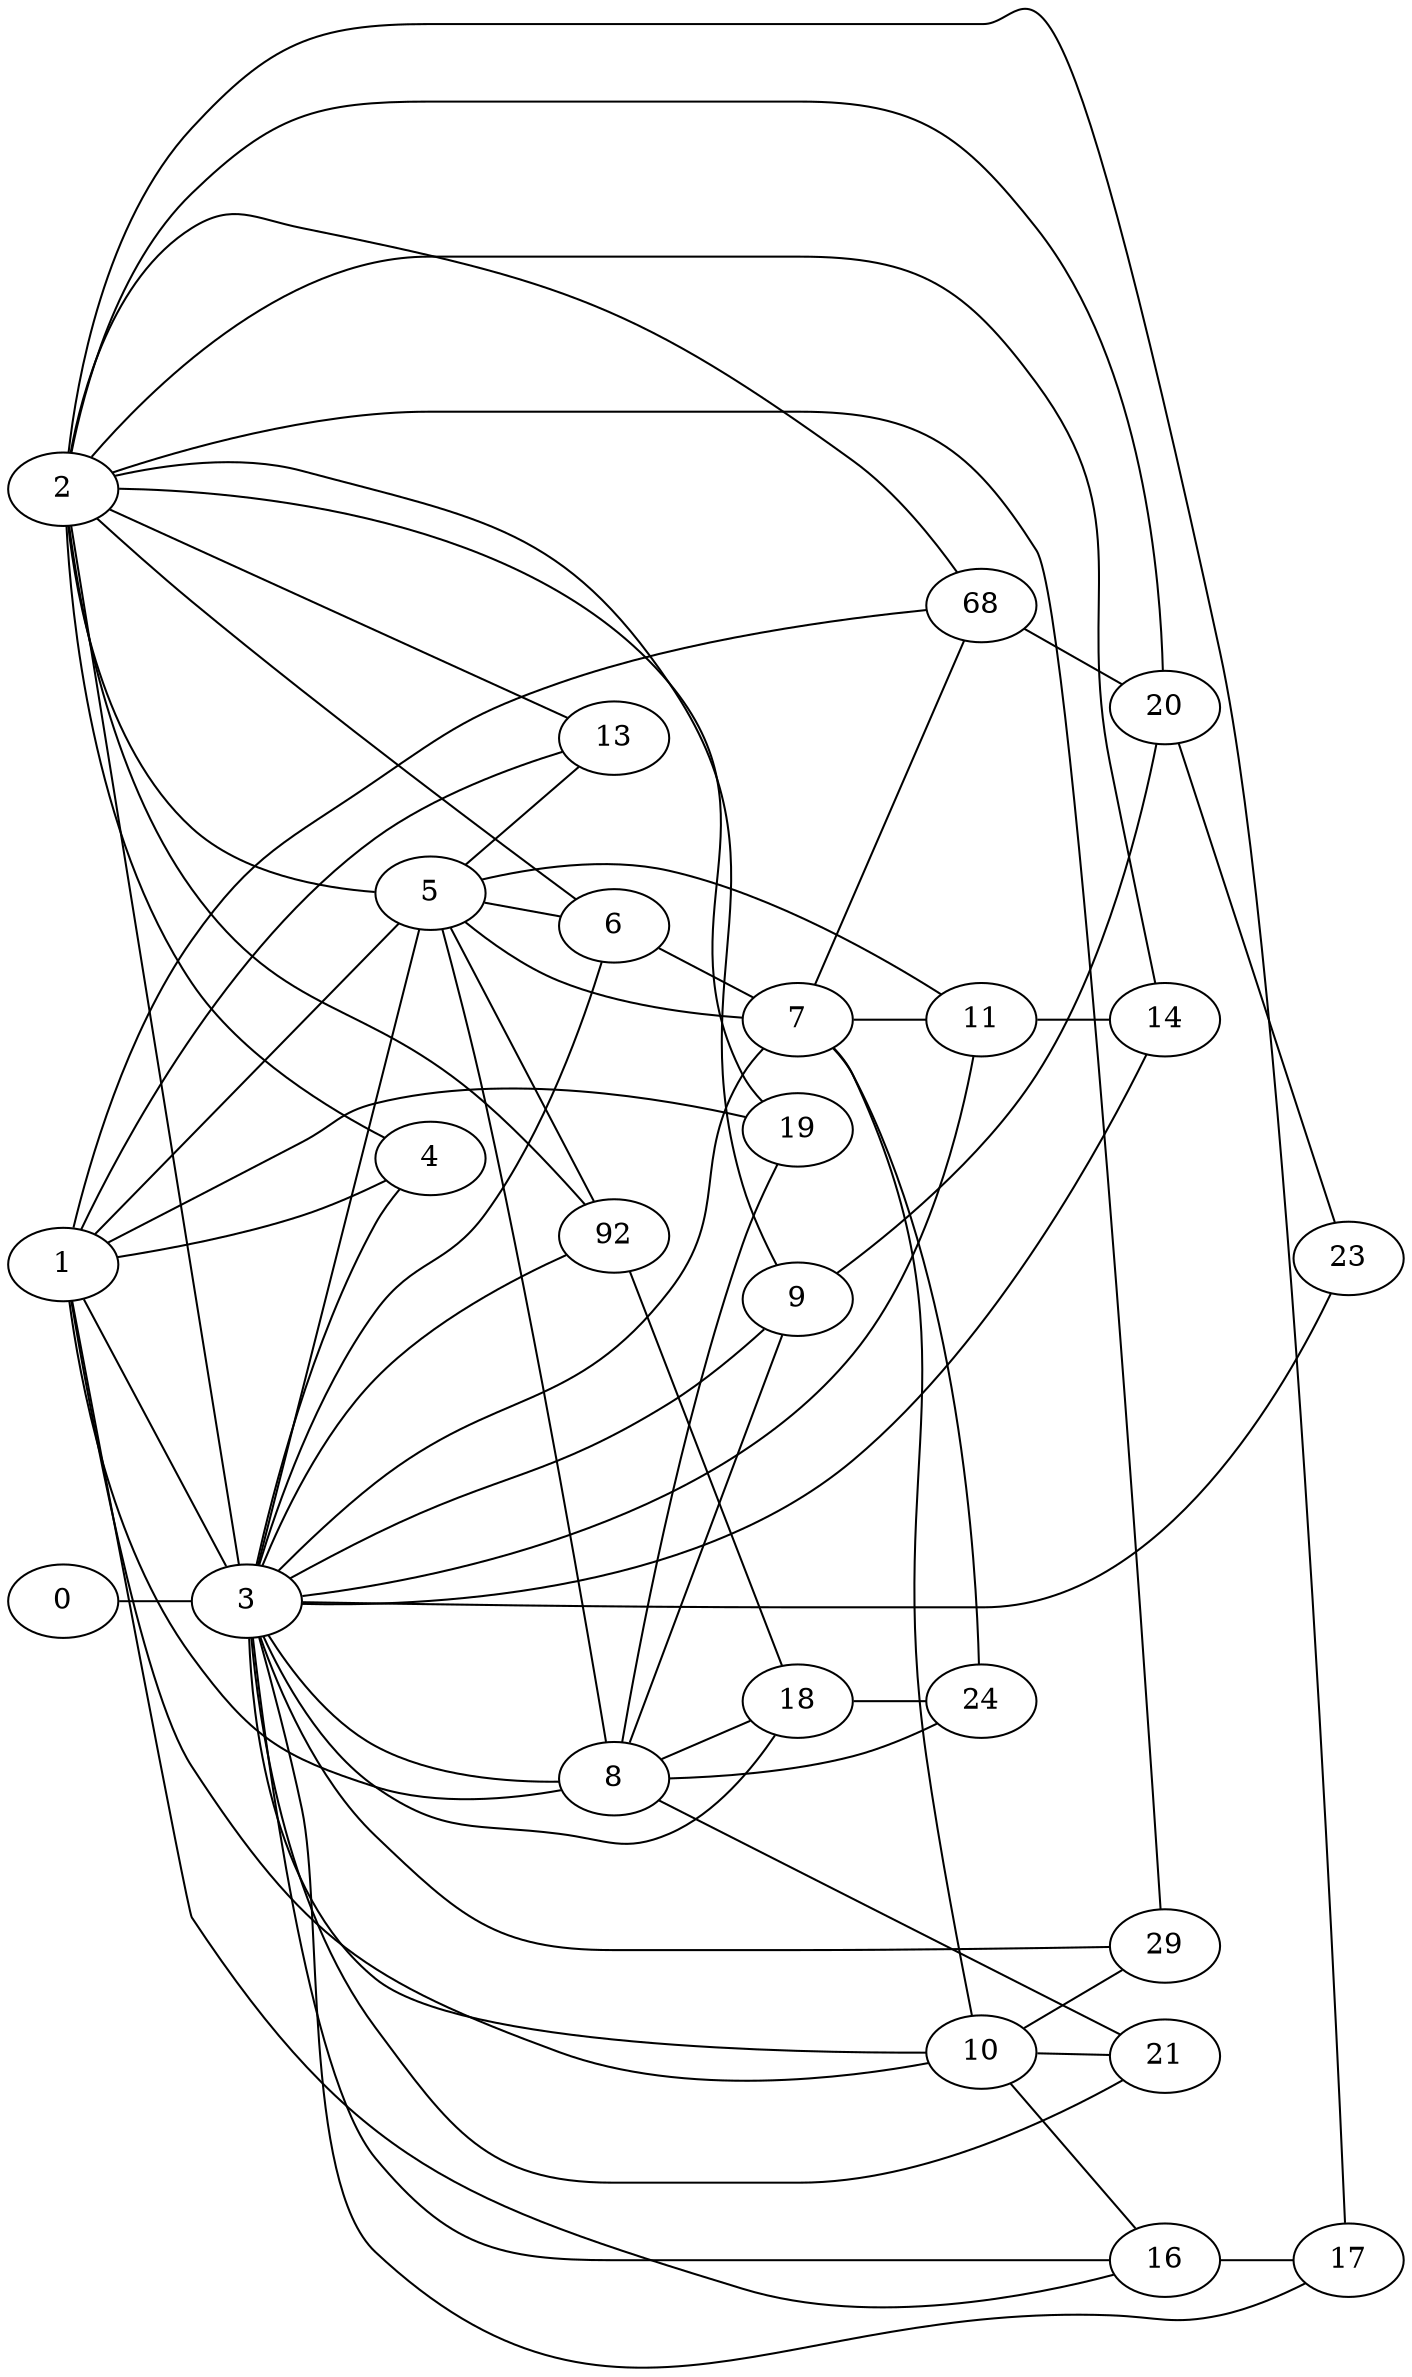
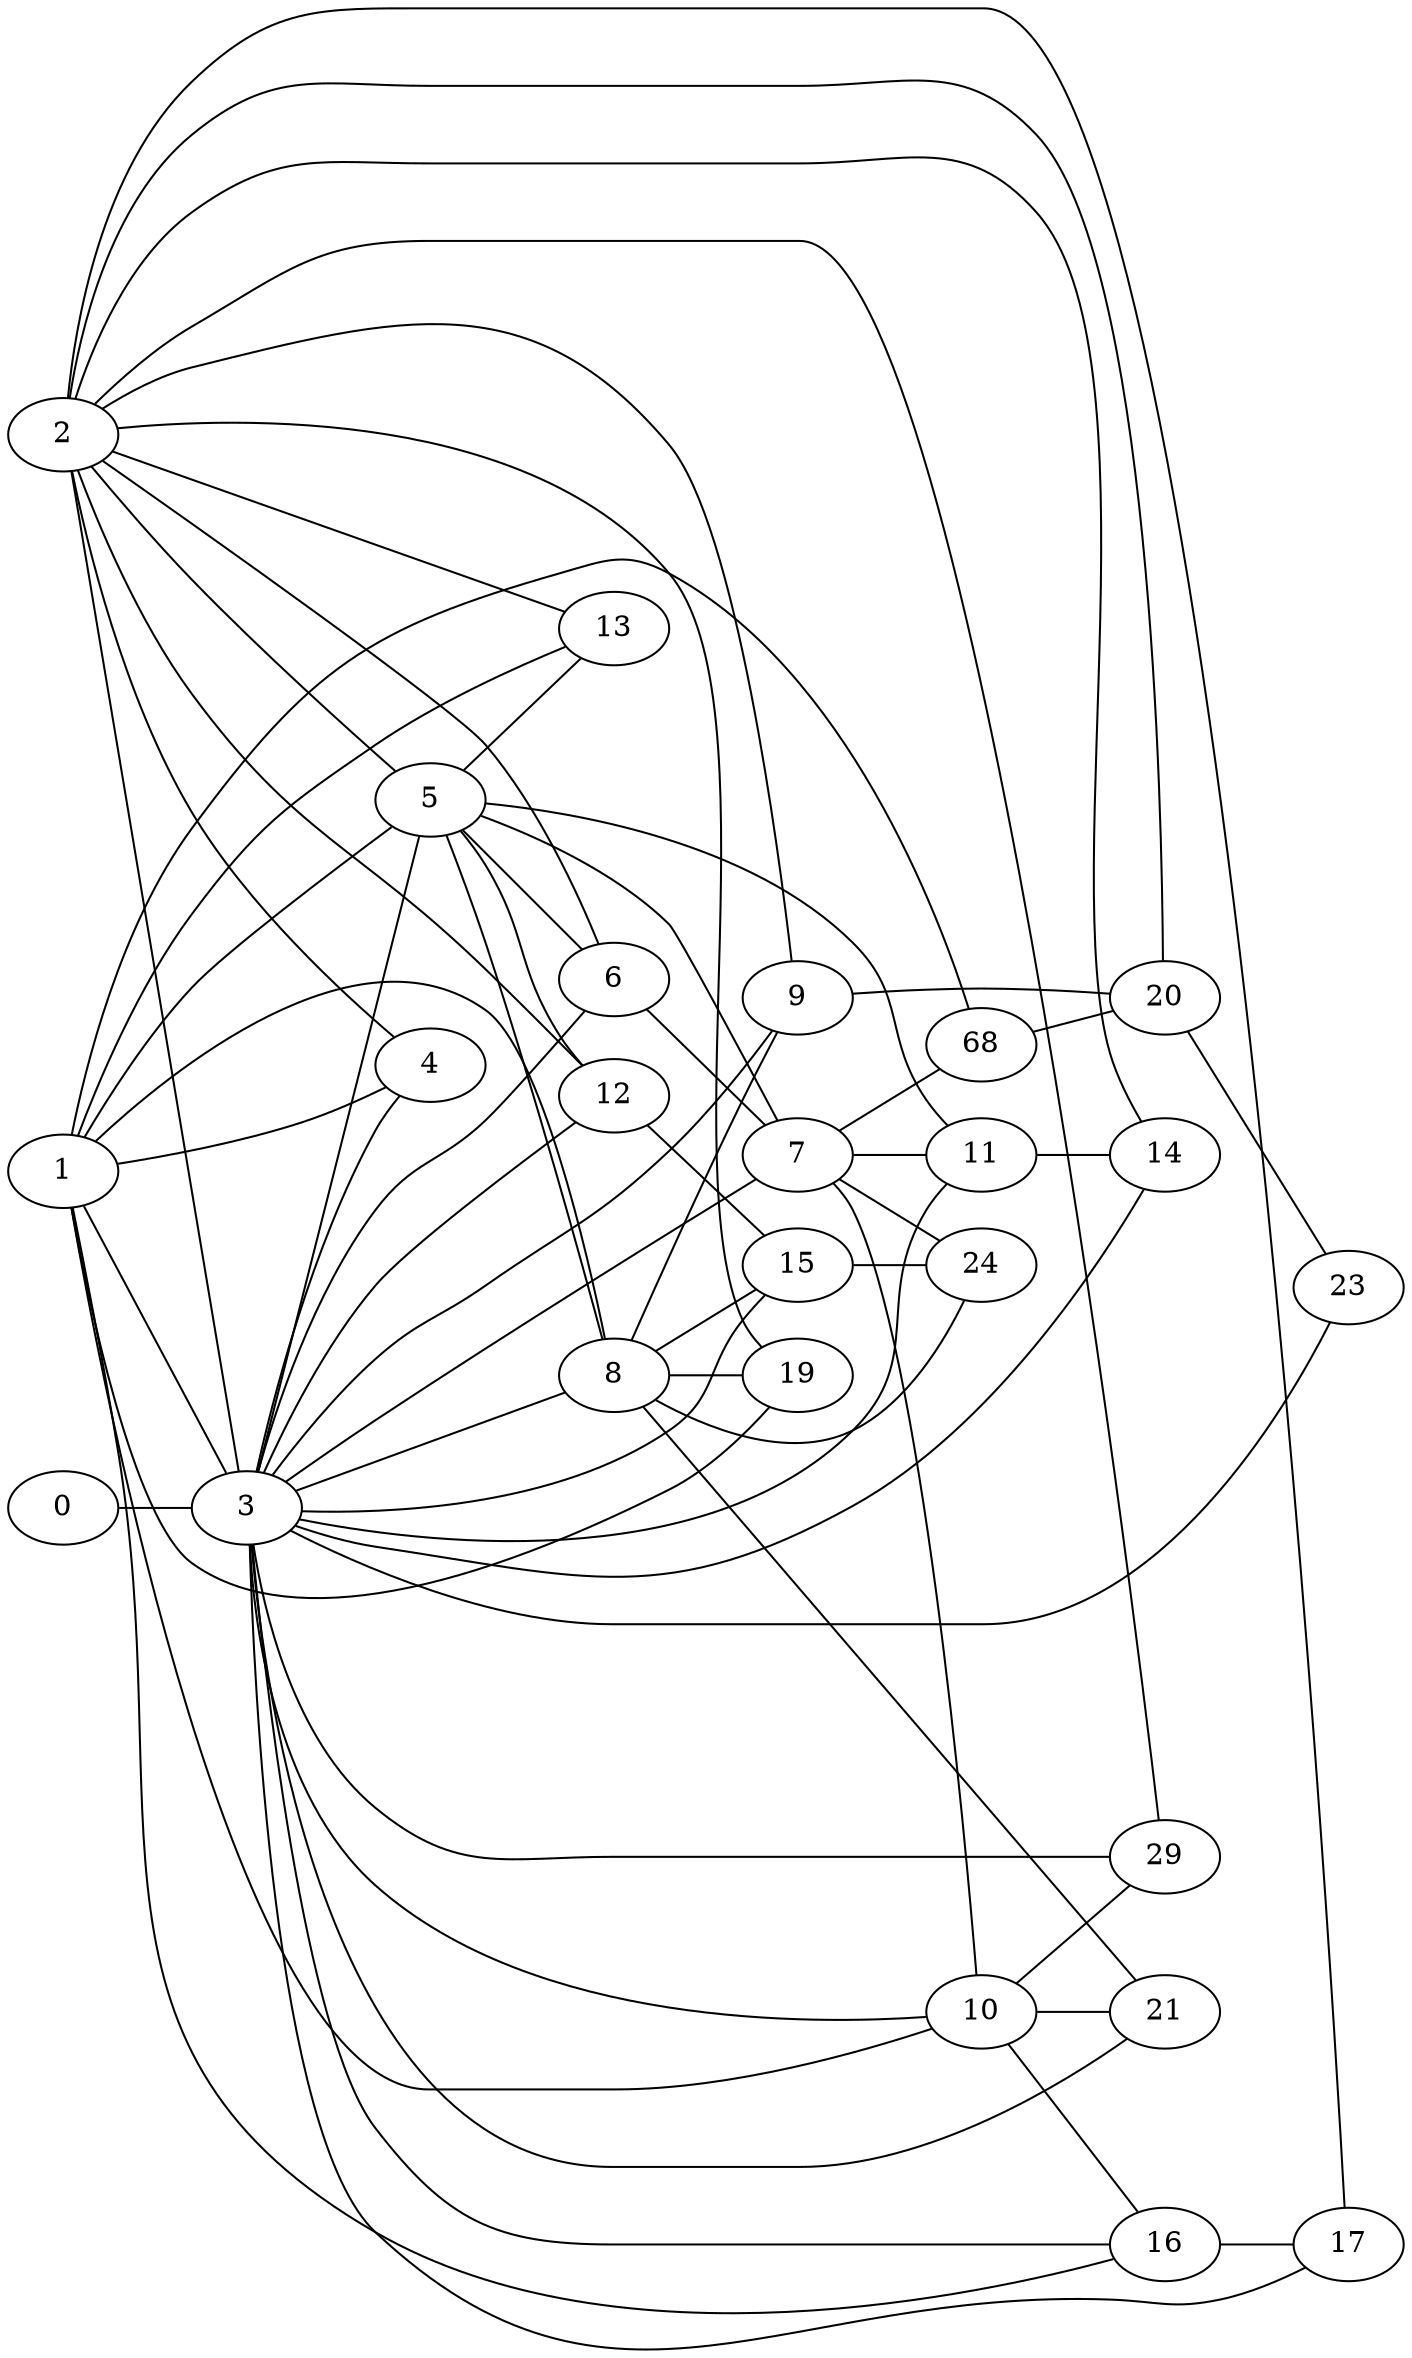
edge "2" -- "68": removed
node "92": label "92" -> "12"
node "18": label "18" -> "15"
